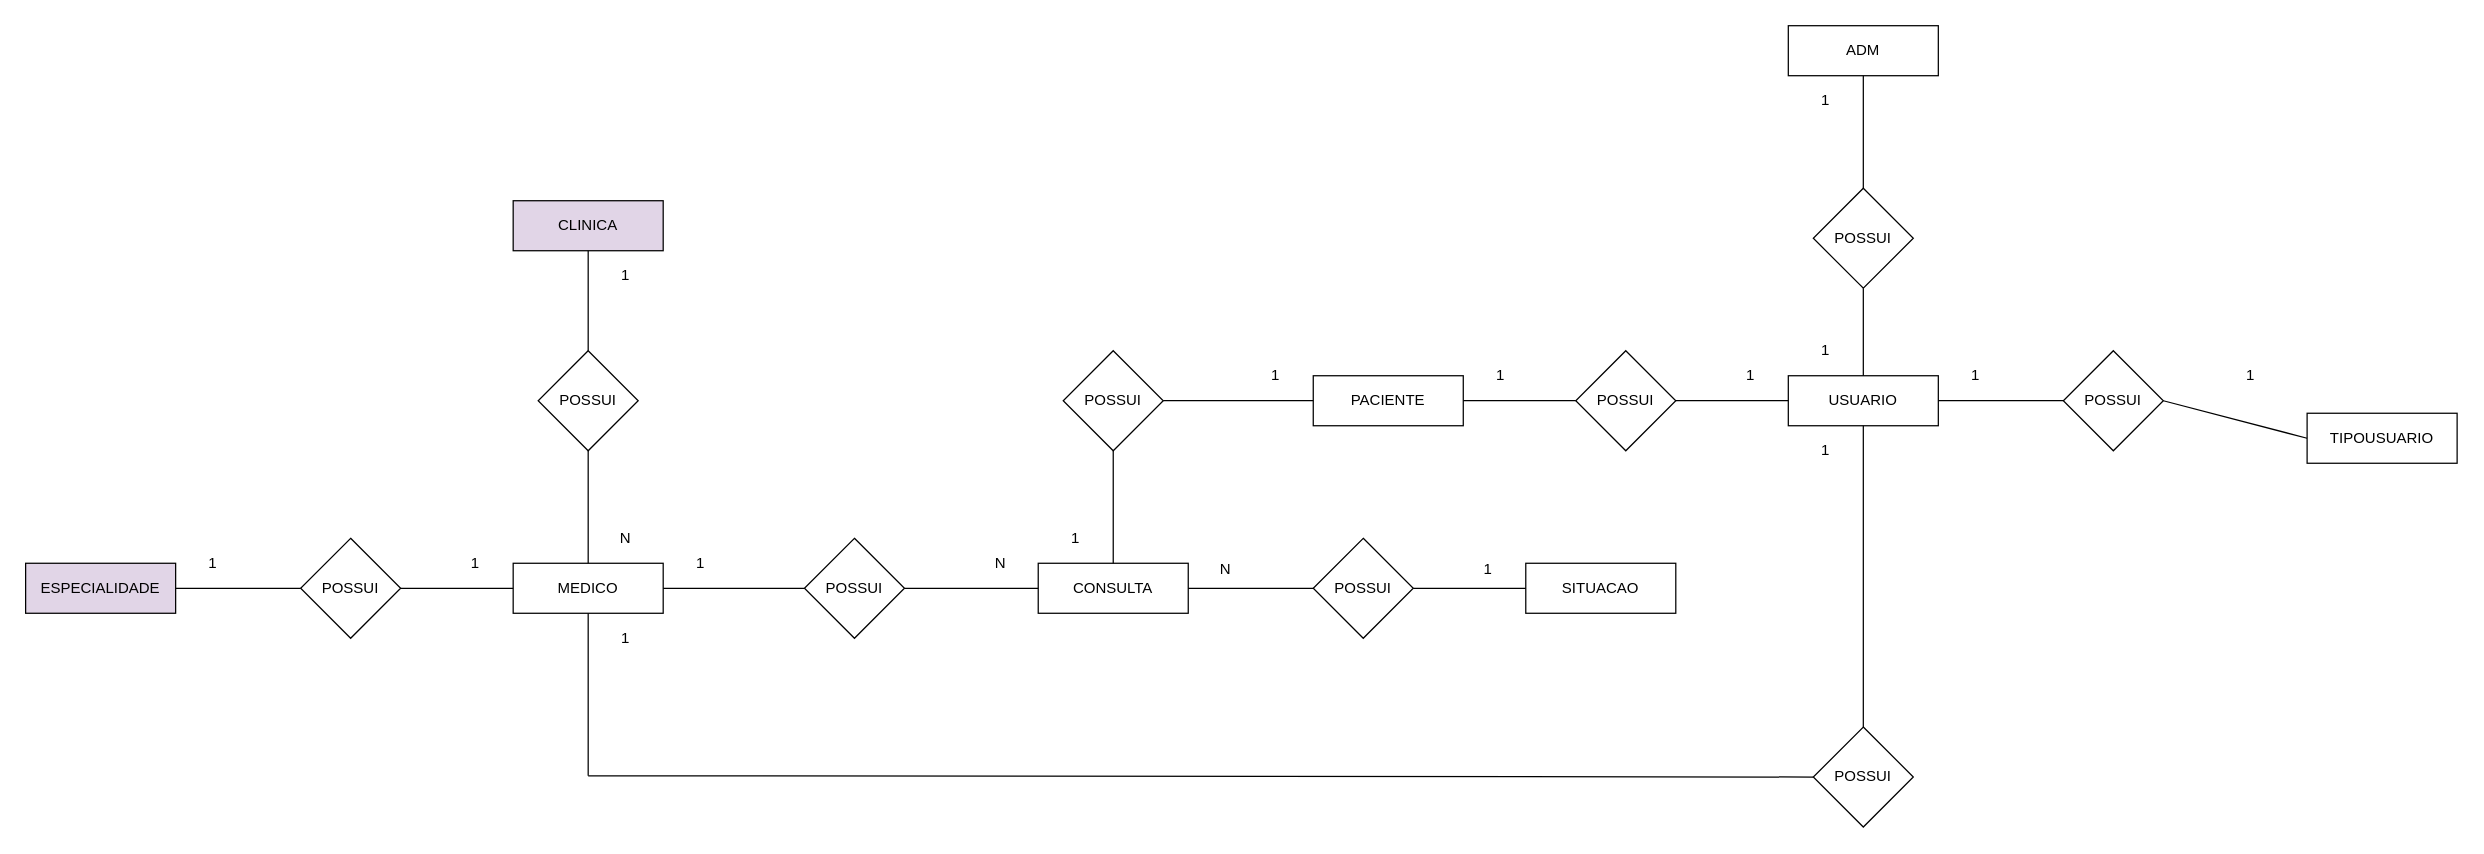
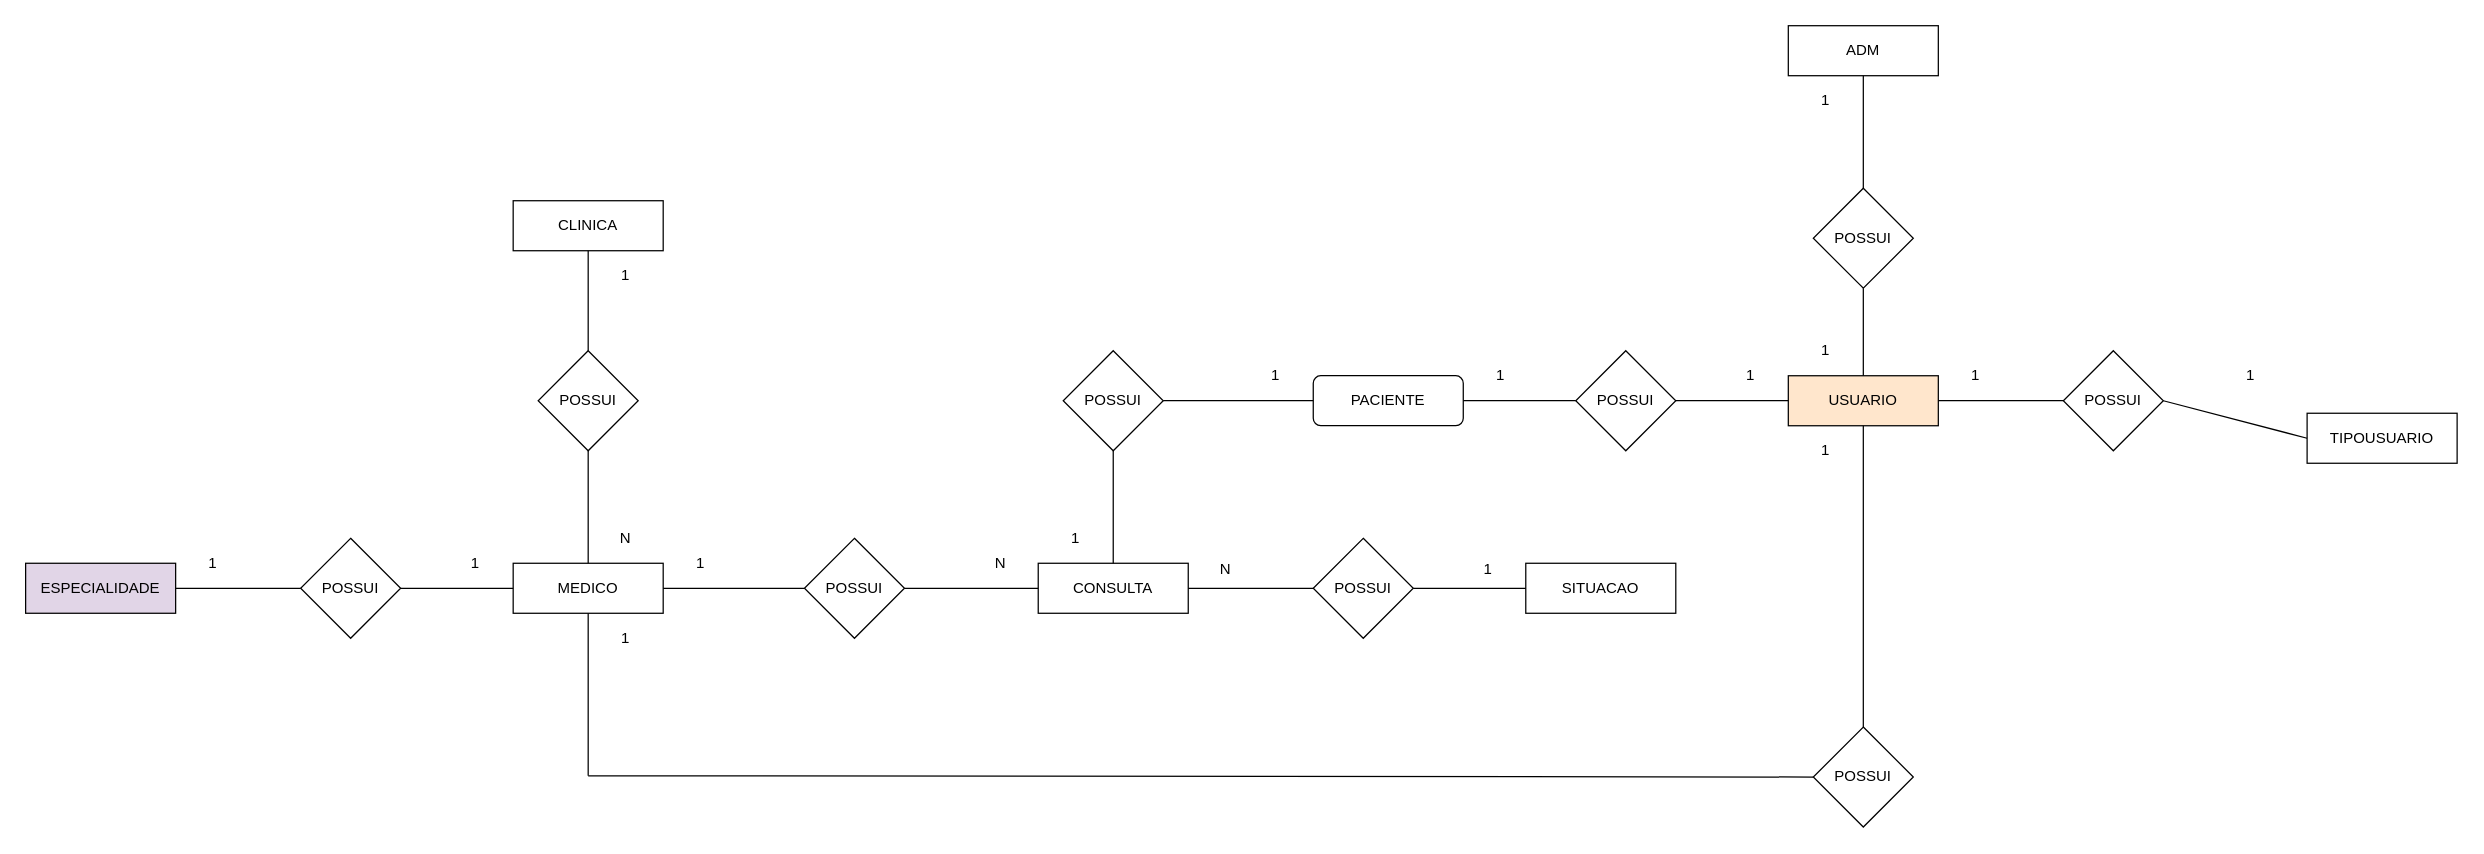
node "CLINICA": fillcolor #e1d5e7 -> #ffffff
node "PACIENTE": shape rectangle -> rounded rectangle
node "USUARIO": fillcolor #ffffff -> #ffe6cc
